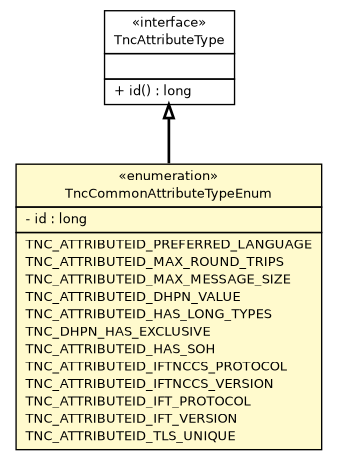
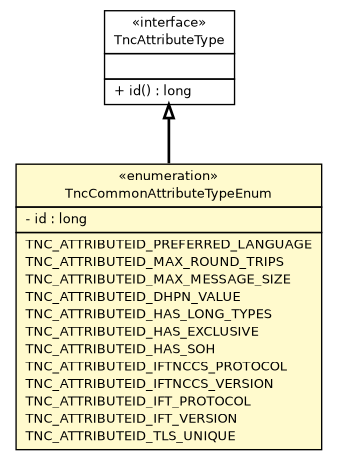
node "TncCommonAttributeTypeEnum": text "TNC_DHPN_HAS_EXCLUSIVE" -> "TNC_ATTRIBUTEID_HAS_EXCLUSIVE"
